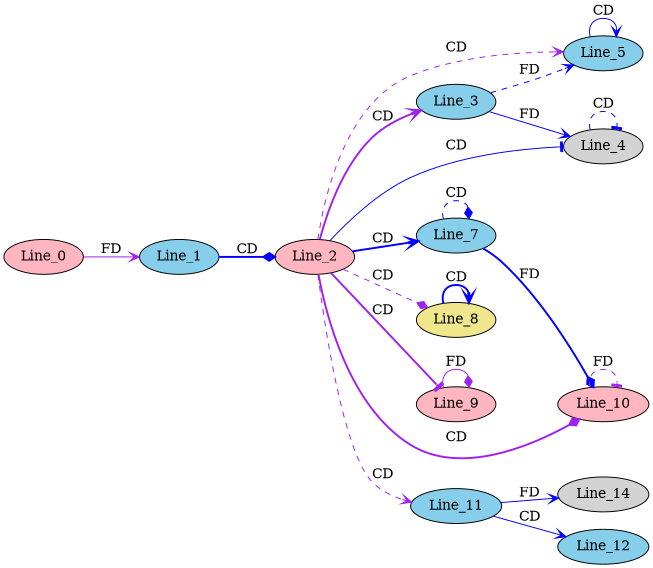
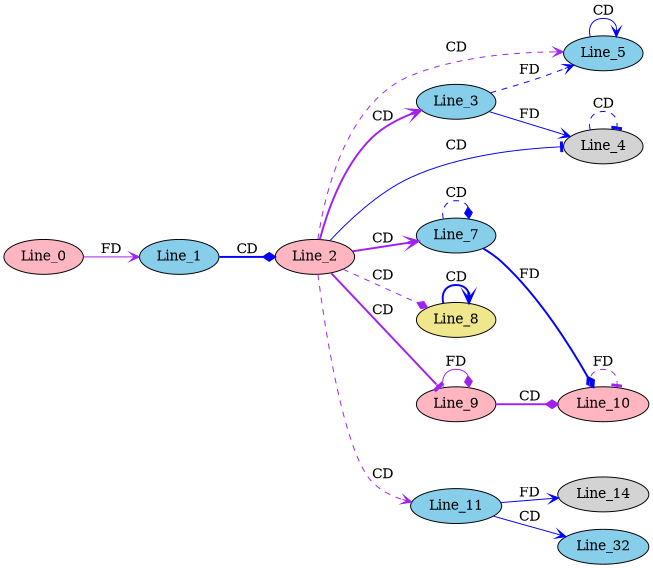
edge "Line_2" -> "Line_7": color blue -> purple
edge "Line_2" -> "Line_10": now "Line_9" -> "Line_10"
node "Line_12": label "Line_12" -> "Line_32"
